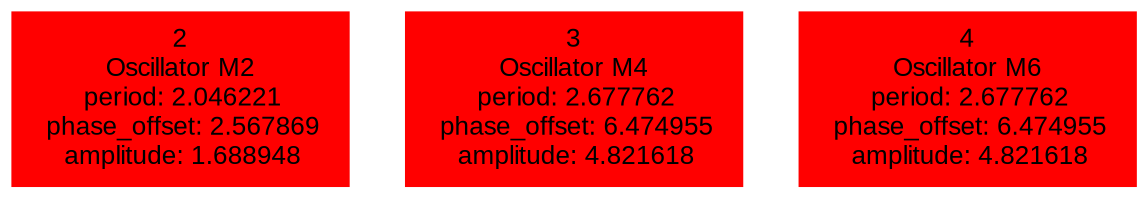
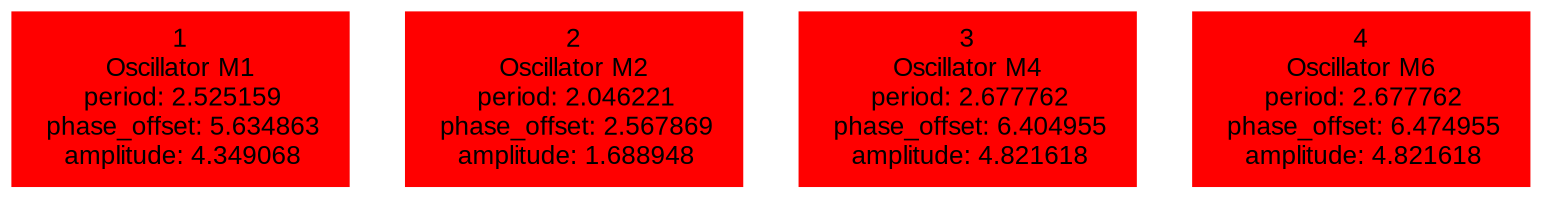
node "1": added
node "3": text "phase_offset: 6.474955" -> "phase_offset: 6.404955"
